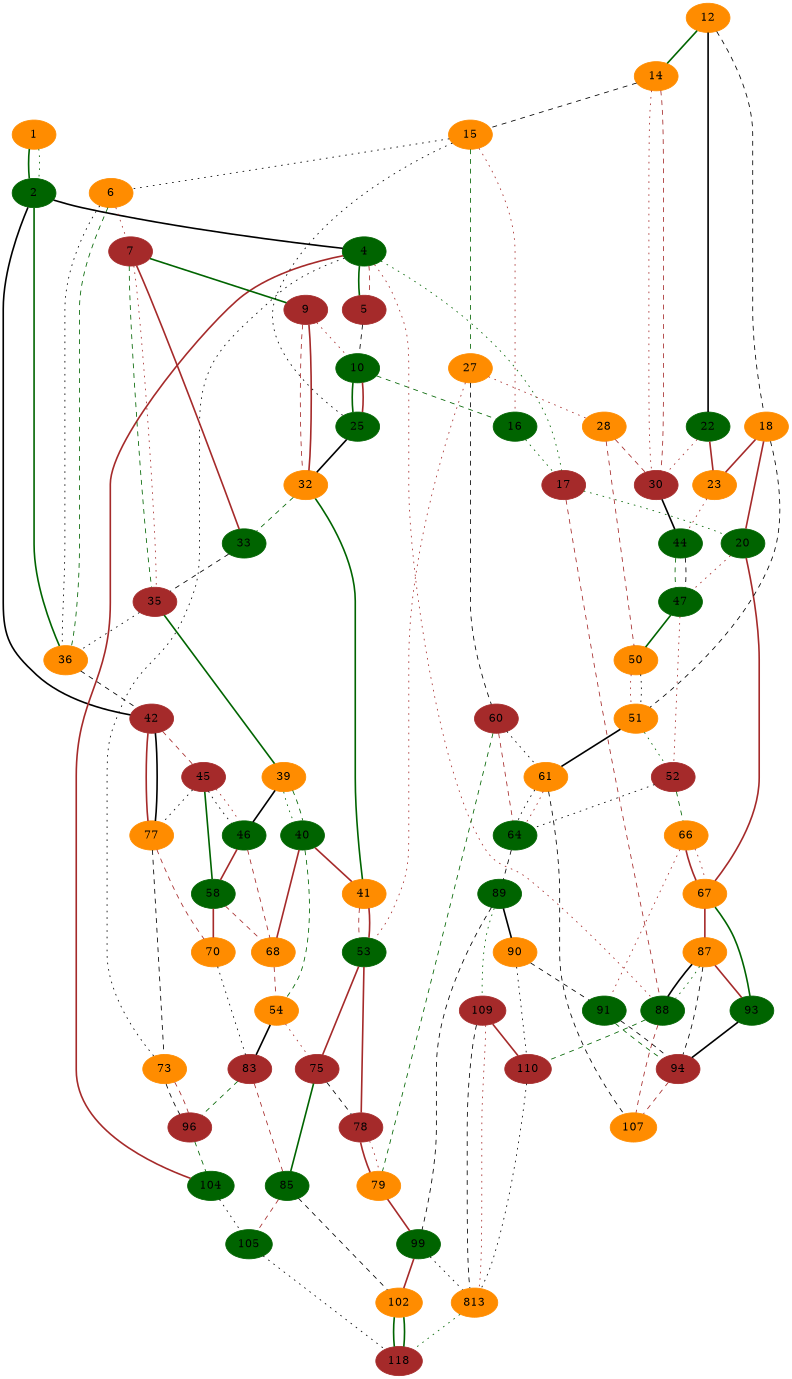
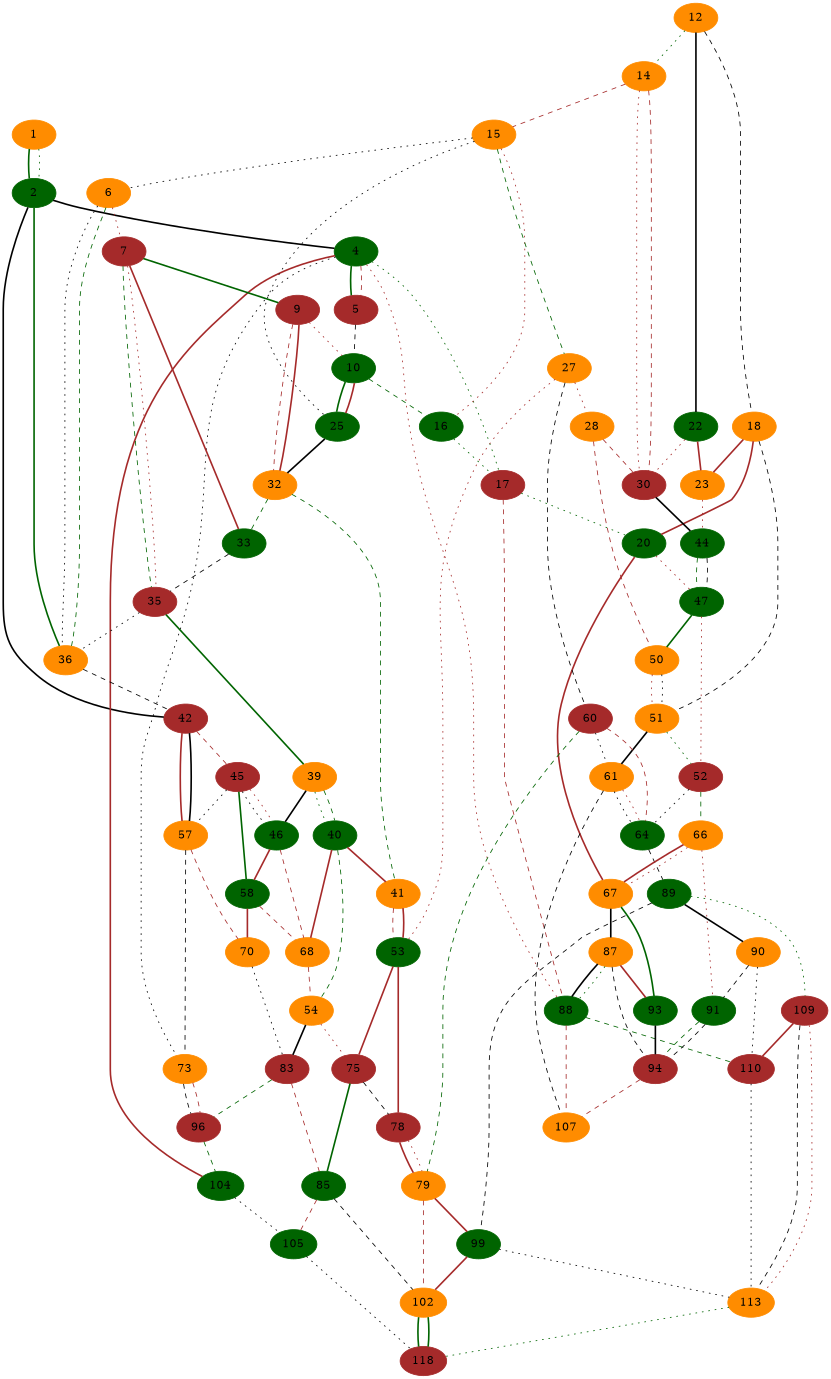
edge "12" -- "14": style bold -> dotted
edge "14" -- "15": color black -> brown
edge "32" -- "41": style bold -> dashed
node "77": label "77" -> "57"
edge "67" -- "87": color brown -> black
edge "79" -- "102": added
node "813": label "813" -> "113"
